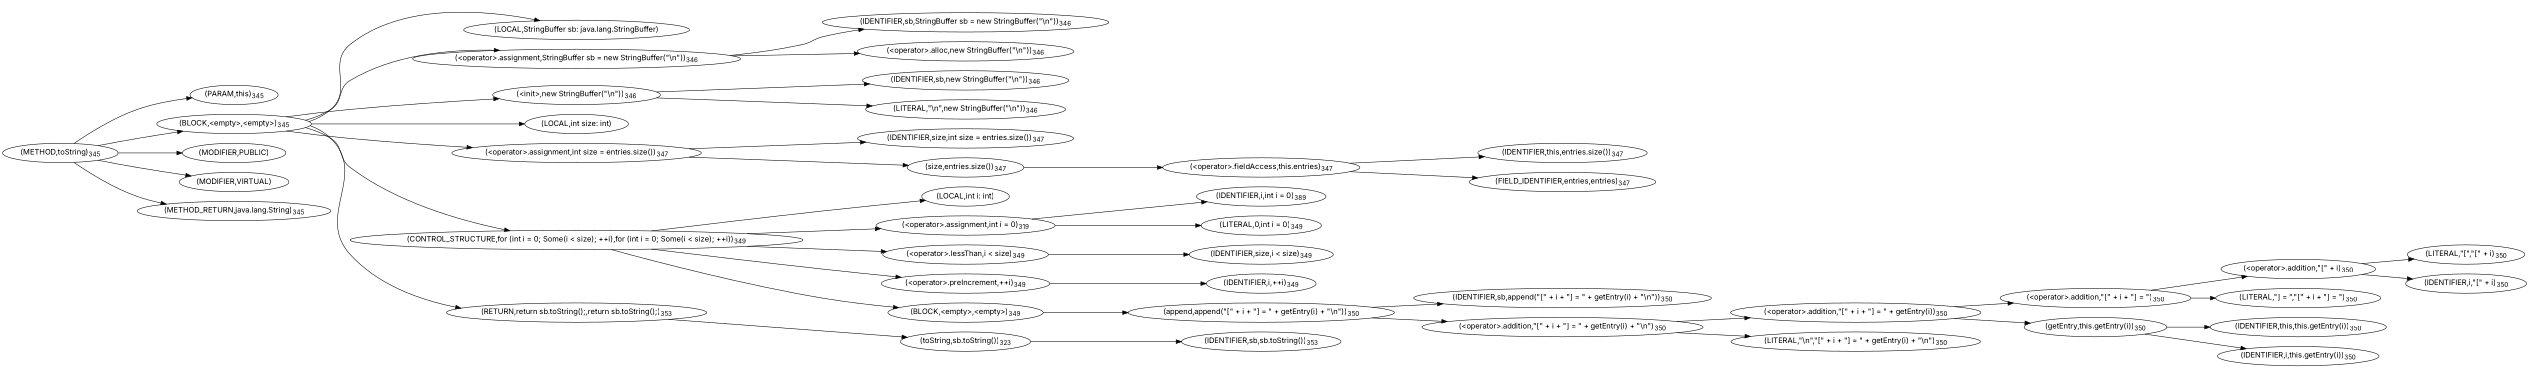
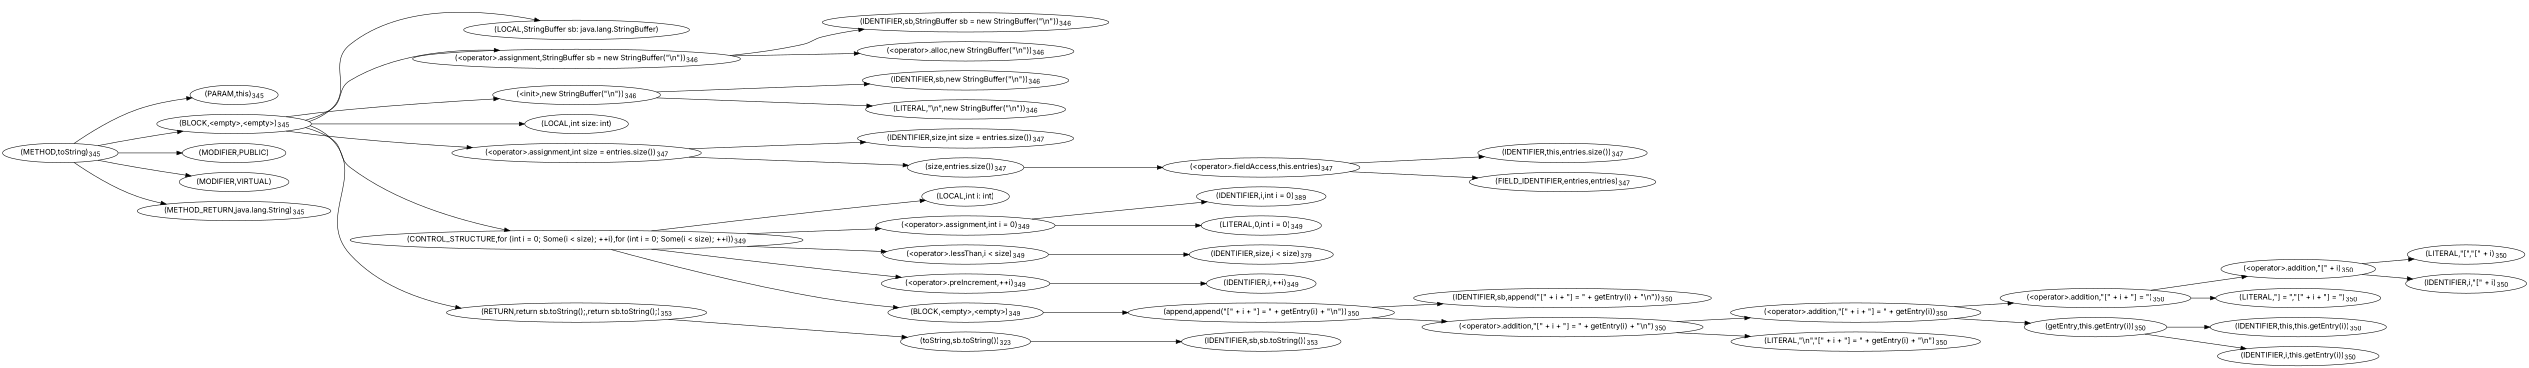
node "(<operator>.assignment,int i = 0)": text "319" -> "349"
node "(IDENTIFIER,size,i < size)": text "349" -> "379"
